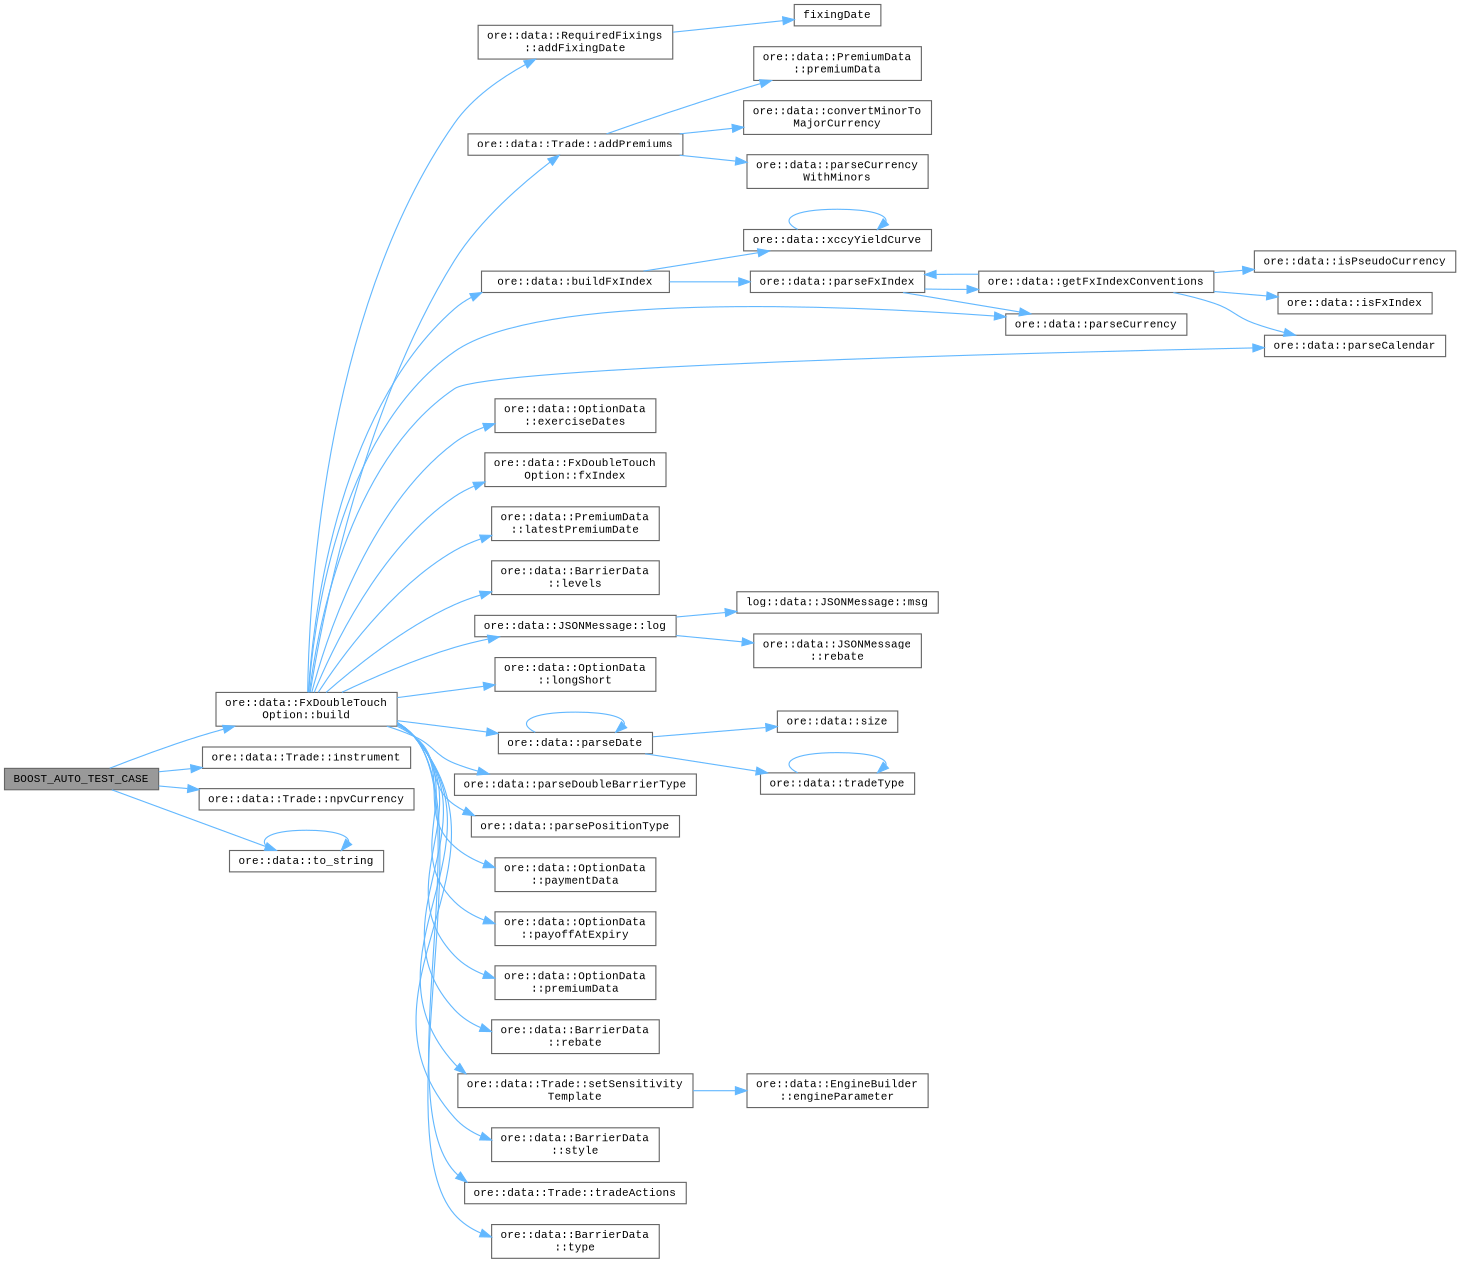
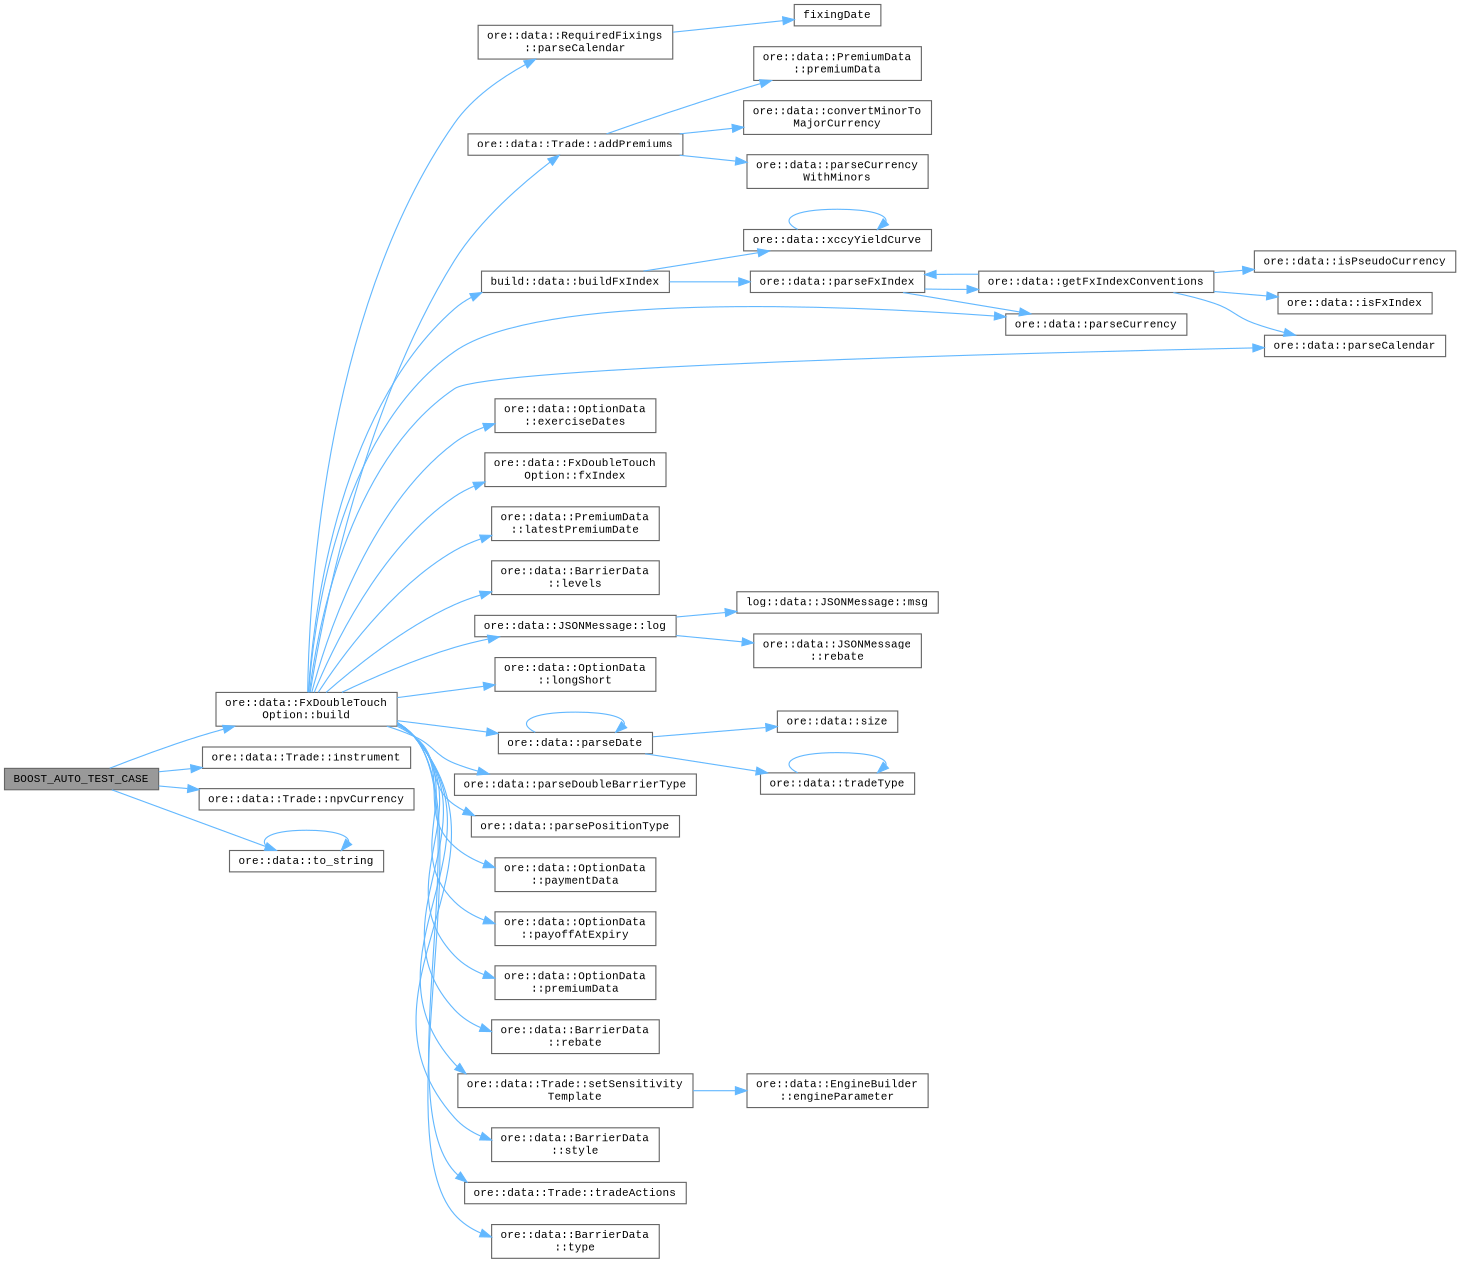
node "ore::data::RequiredFixings ::addFixingDate": label "ore::data::RequiredFixings ::addFixingDate" -> "ore::data::RequiredFixings ::parseCalendar"
node "ore::data::buildFxIndex": label "ore::data::buildFxIndex" -> "build::data::buildFxIndex"
